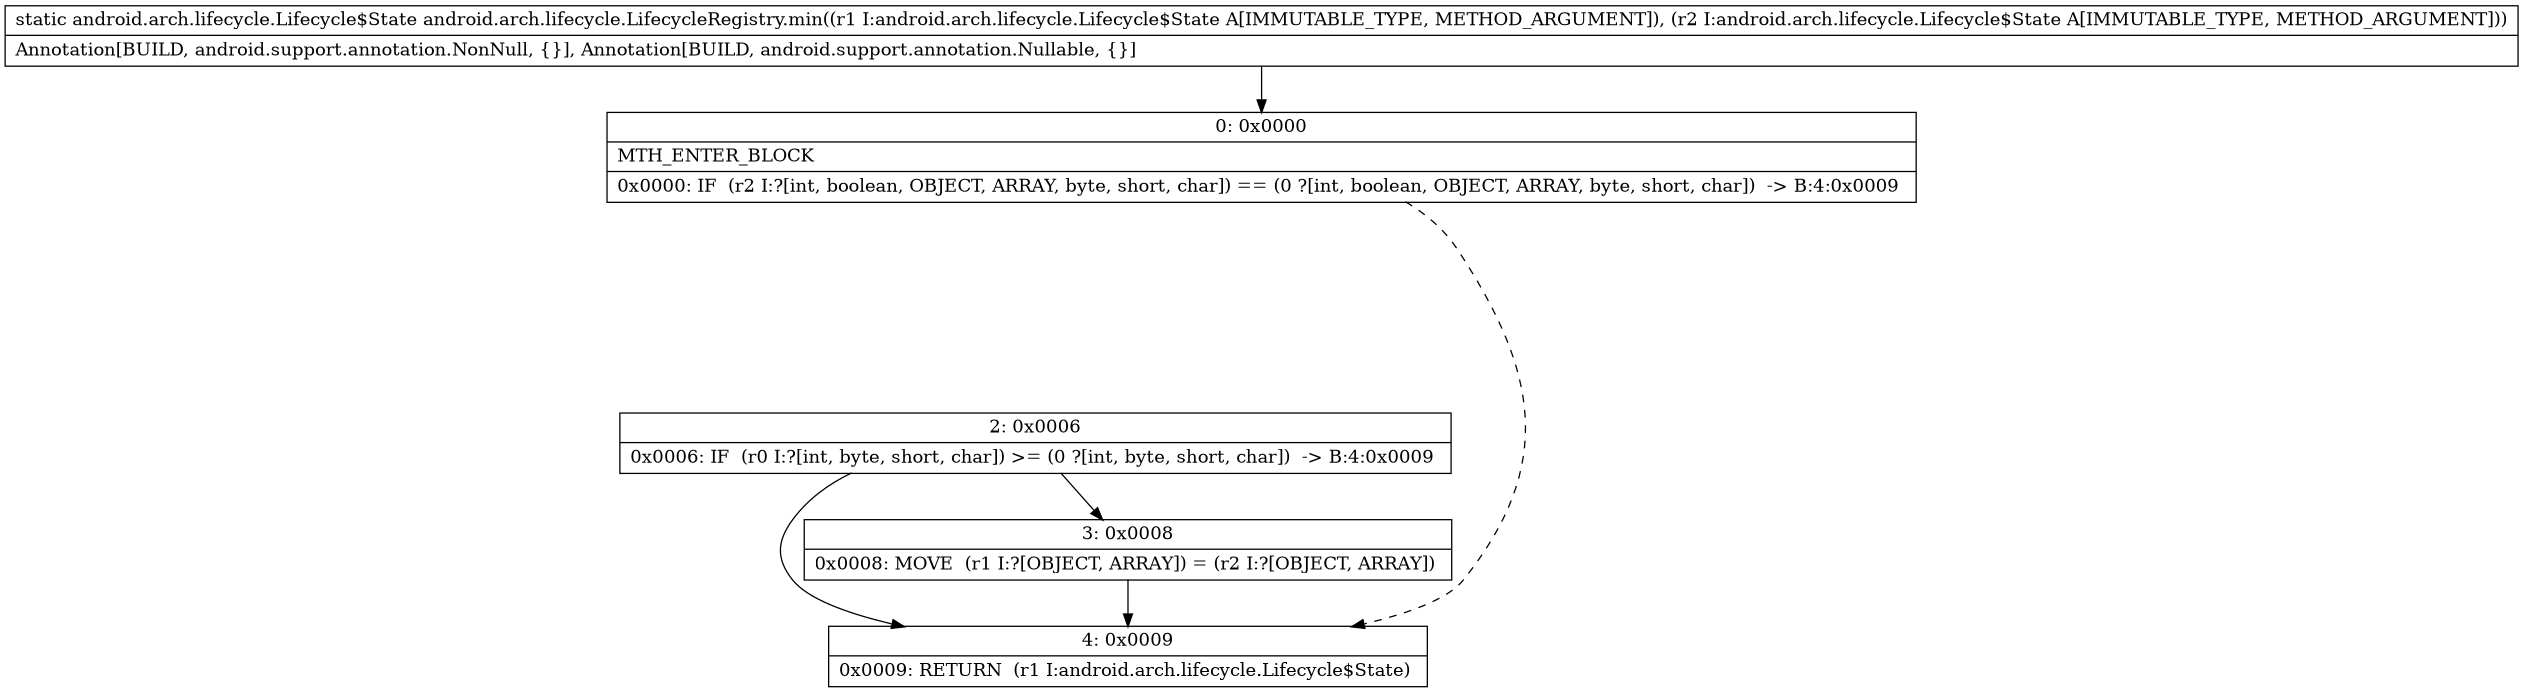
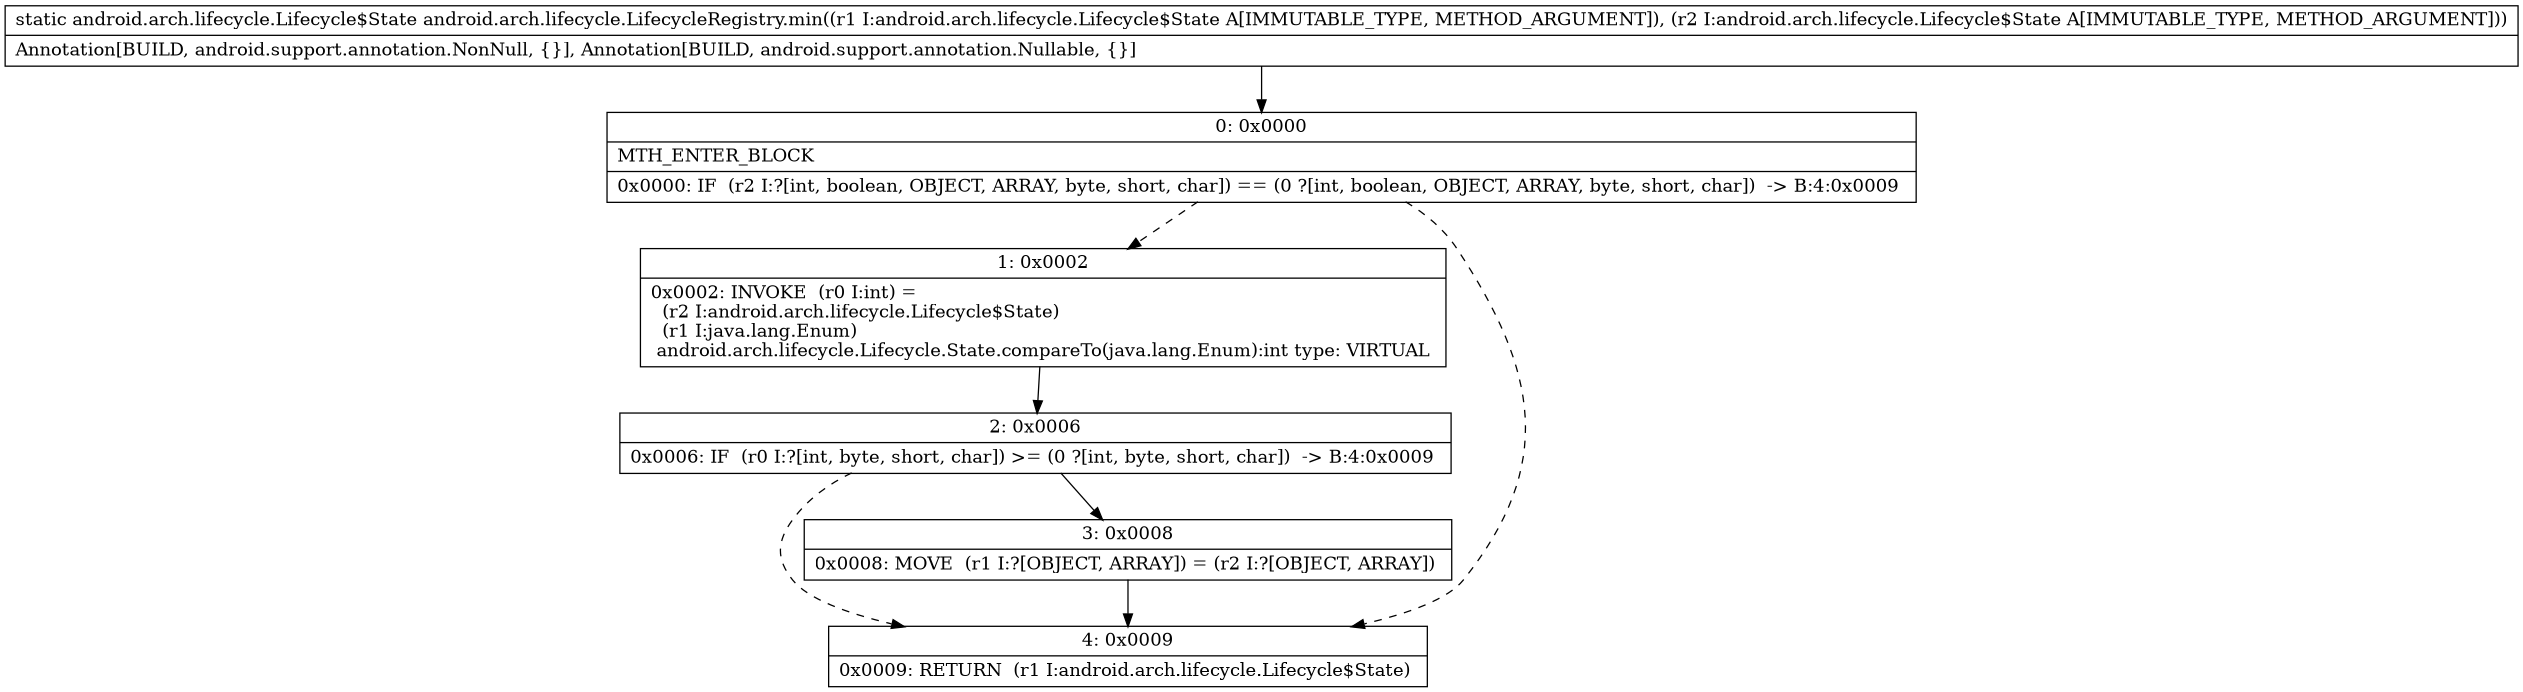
node "1: 0x0002": added
edge "2: 0x0006" -> "4: 0x0009": style solid -> dashed
